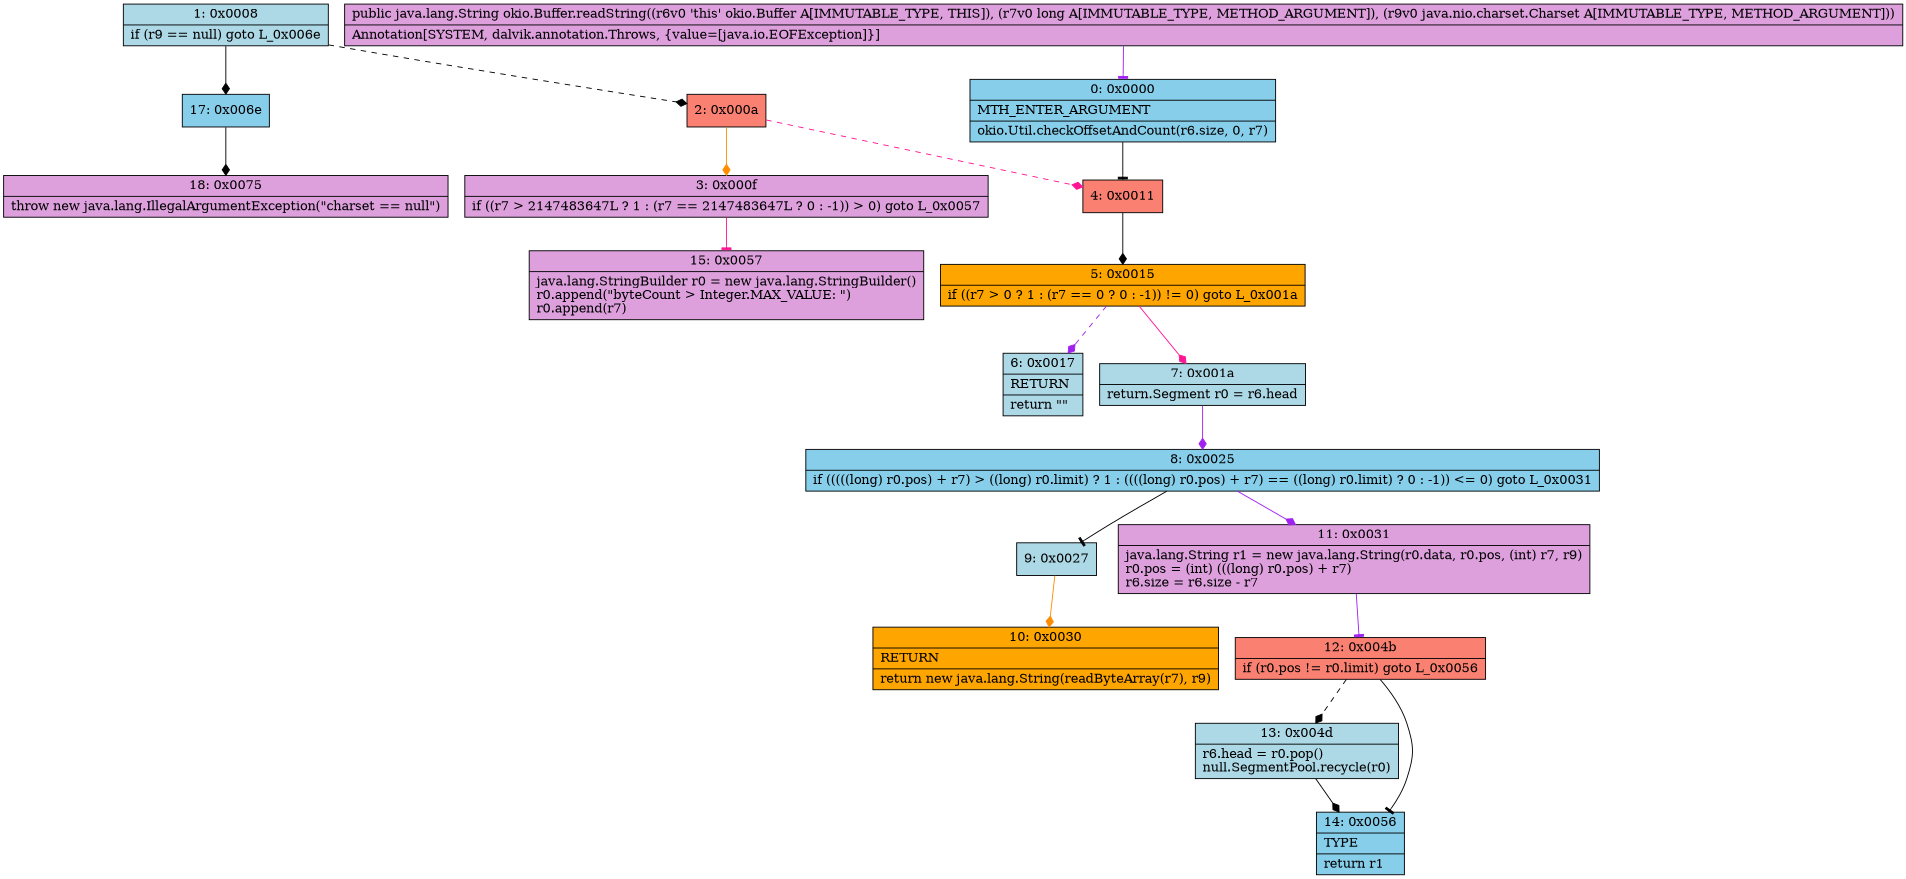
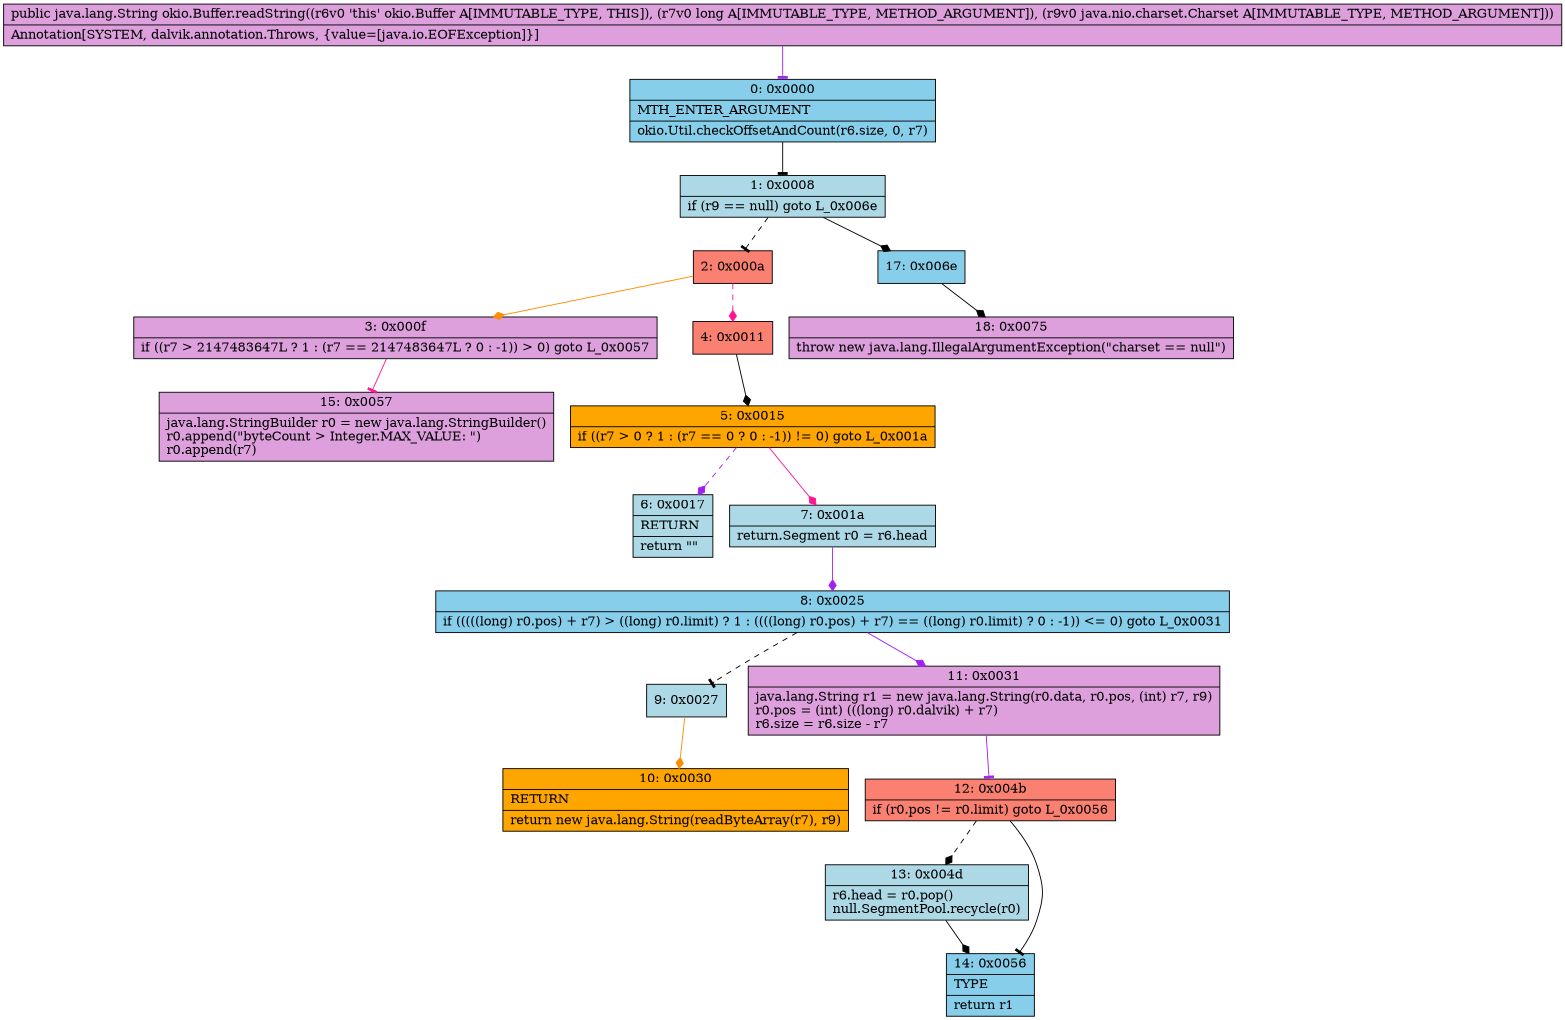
edge "1: 0x0008" -> "2: 0x000a": arrowhead diamond -> tee
edge "0: 0x0000" -> "4: 0x0011": now "0: 0x0000" -> "1: 0x0008"
edge "8: 0x0025" -> "9: 0x0027": style solid -> dashed
node "11: 0x0031": text "r0.pos = (int) (((long) r0.pos) + r7)" -> "r0.pos = (int) (((long) r0.dalvik) + r7)"
